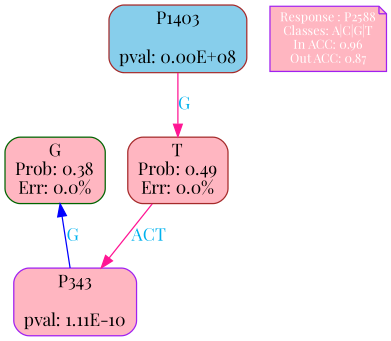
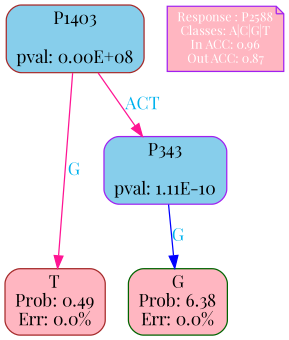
node "G Prob: 0.38 Err: 0.0%": label "G Prob: 0.38 Err: 0.0%" -> "G Prob: 6.38 Err: 0.0%"
edge "T Prob: 0.49 Err: 0.0%" -> "P343 pval: 1.11E-10": now "P1403 pval: 0.00E+08" -> "P343 pval: 1.11E-10"
node "P343 pval: 1.11E-10": fillcolor lightpink -> skyblue
